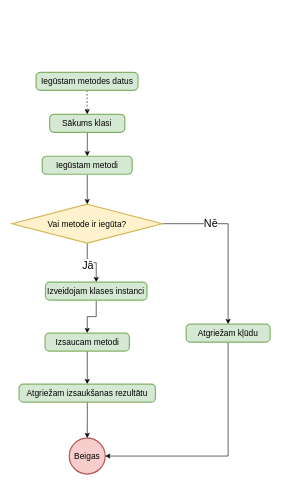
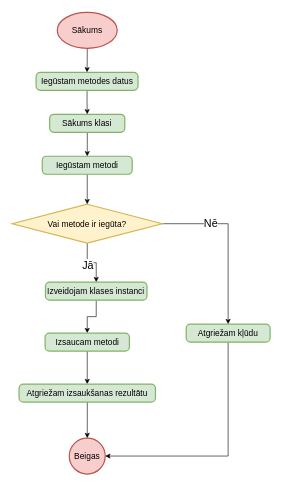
node "Sākums": added
edge "Sākums" -> "Iegūstam metodes datus": added
edge "Iegūstam metodes datus" -> "Sākums klasi": style dashed -> solid
